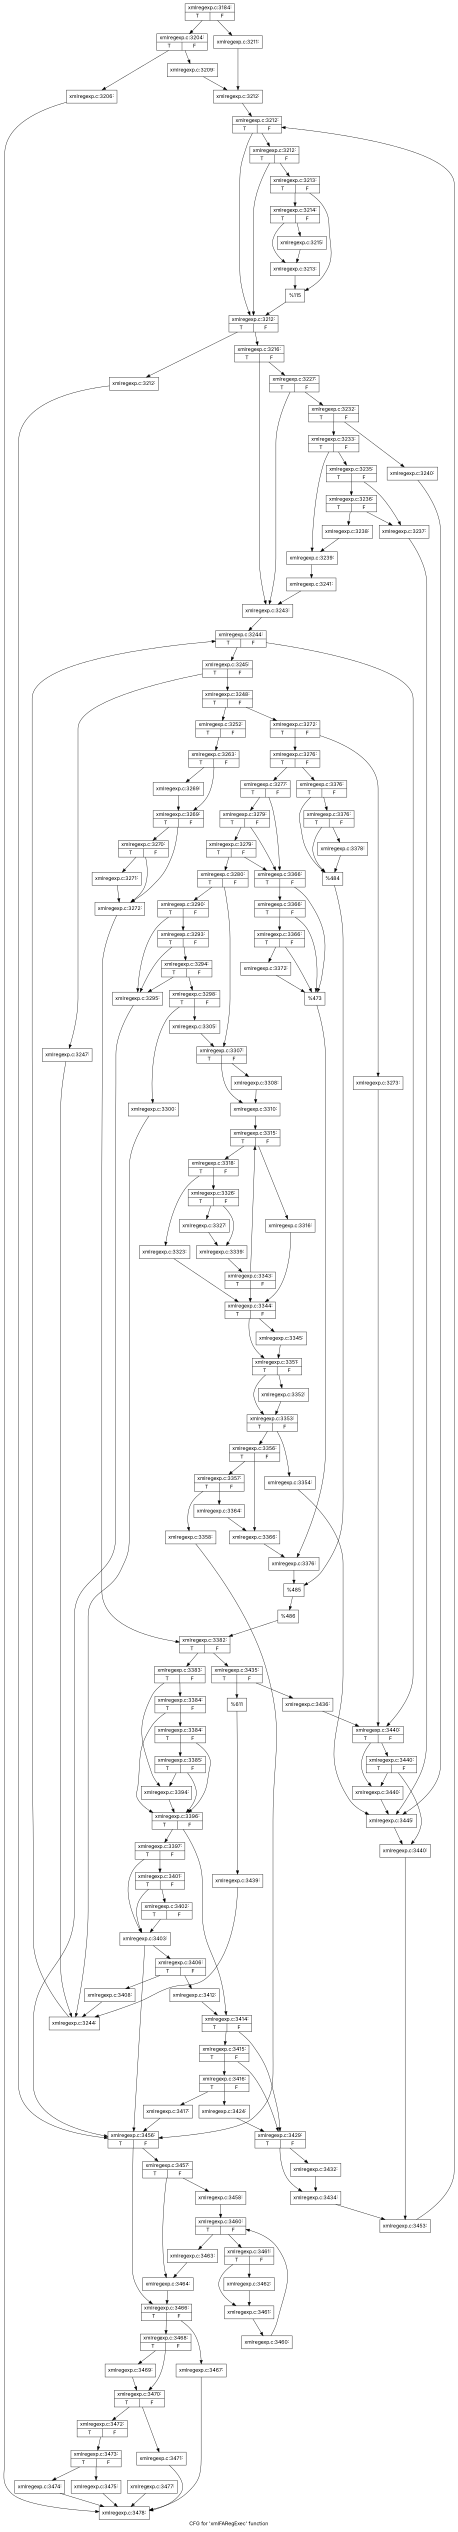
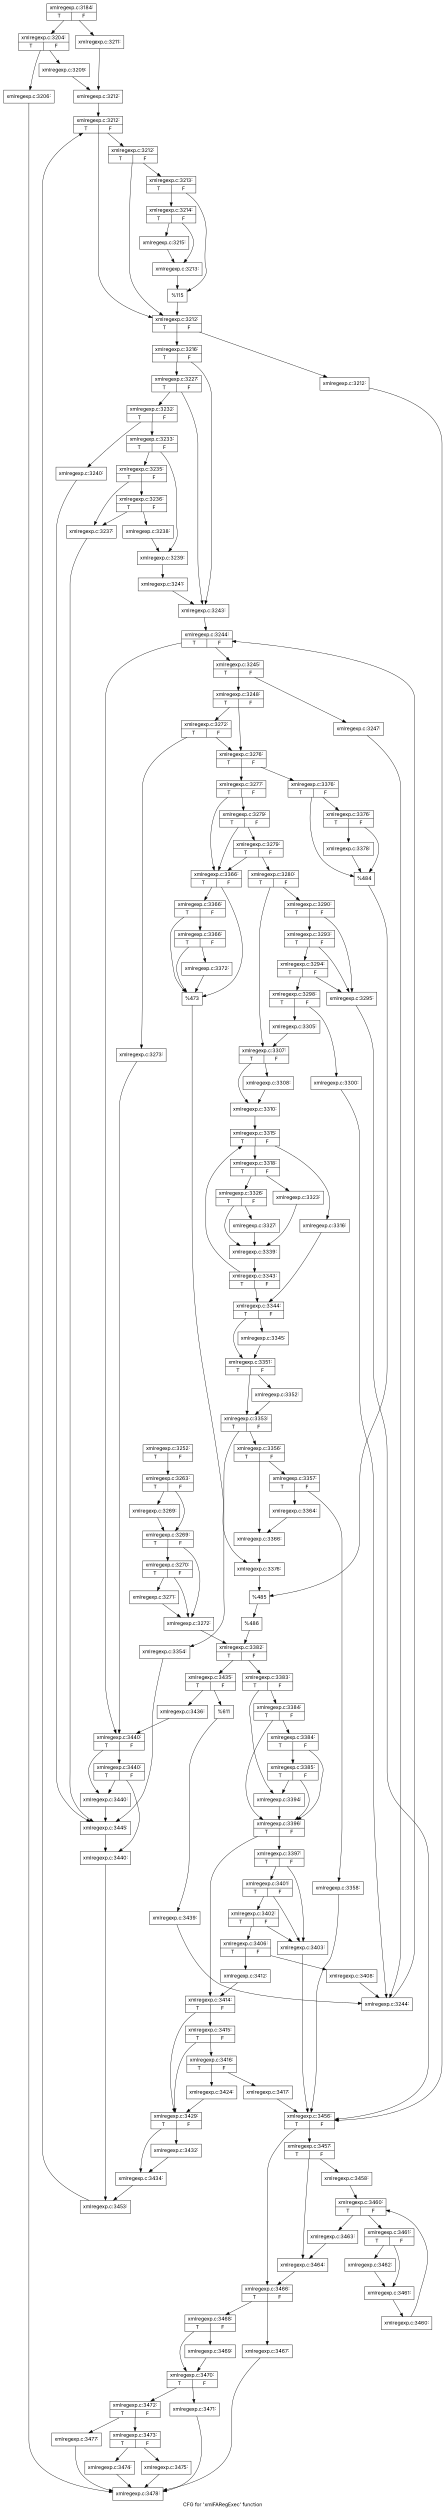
edge "xmlregexp.c:3248:" -> "xmlregexp.c:3252:": now "xmlregexp.c:3248:" -> "xmlregexp.c:3276:"
edge "xmlregexp.c:3323:" -> "xmlregexp.c:3344:": now "xmlregexp.c:3323:" -> "xmlregexp.c:3339:"
edge "xmlregexp.c:3403:" -> "xmlregexp.c:3406:": now "xmlregexp.c:3402:" -> "xmlregexp.c:3406:"
edge "xmlregexp.c:3472:" -> "xmlregexp.c:3477:": added
